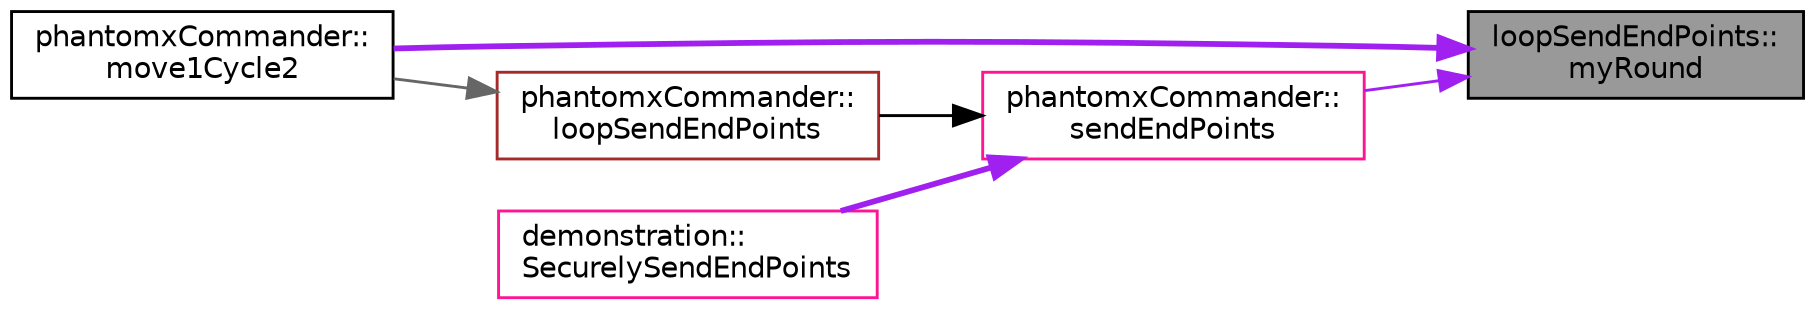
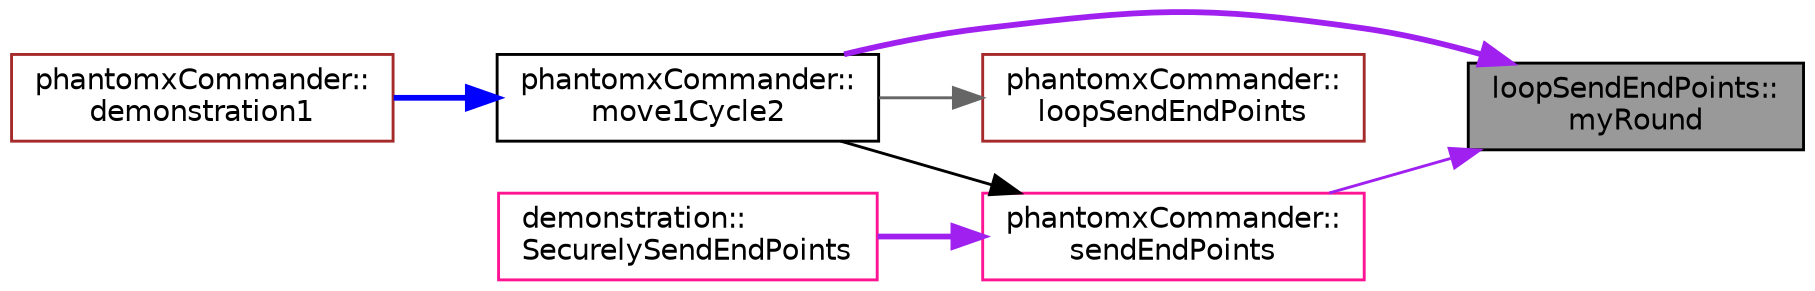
node "phantomxCommander:: demonstration1": added
edge "phantomxCommander:: loopSendEndPoints" -> "phantomxCommander:: sendEndPoints": now "phantomxCommander:: move1Cycle2" -> "phantomxCommander:: sendEndPoints"
